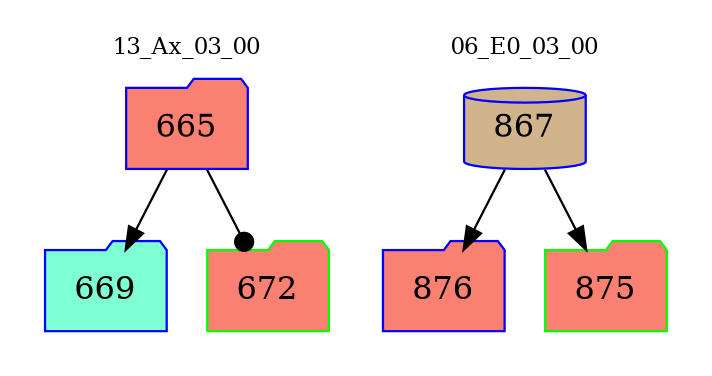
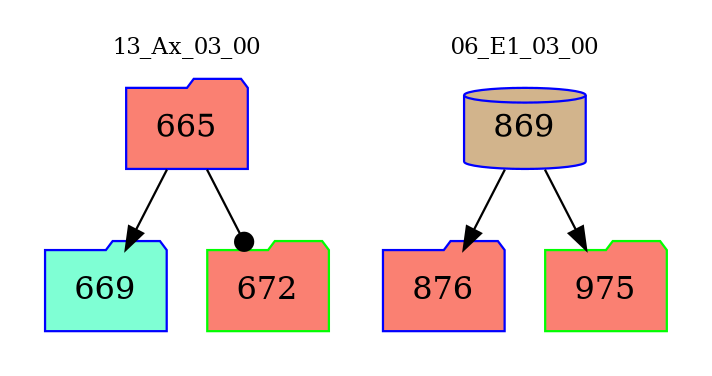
cluster "06_E0_03_00": label "06_E0_03_00" -> "06_E1_03_00"
node "867": label "867" -> "869"
node "875": label "875" -> "975"
